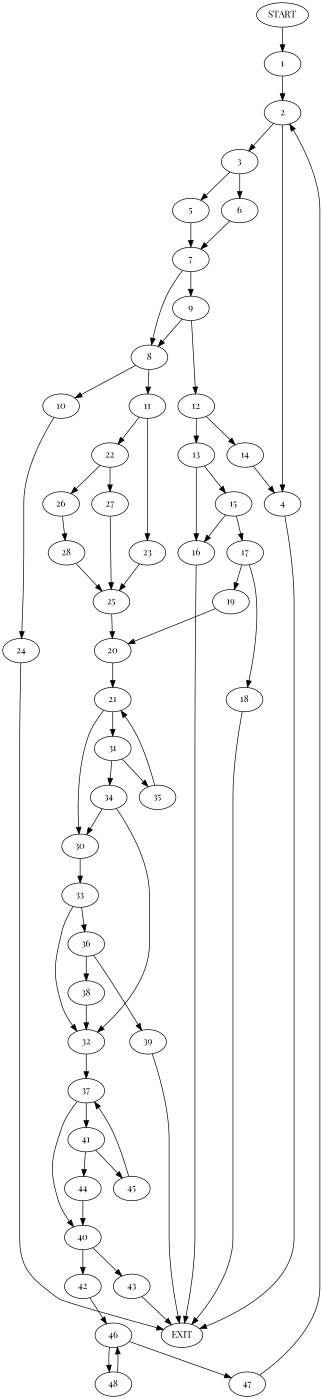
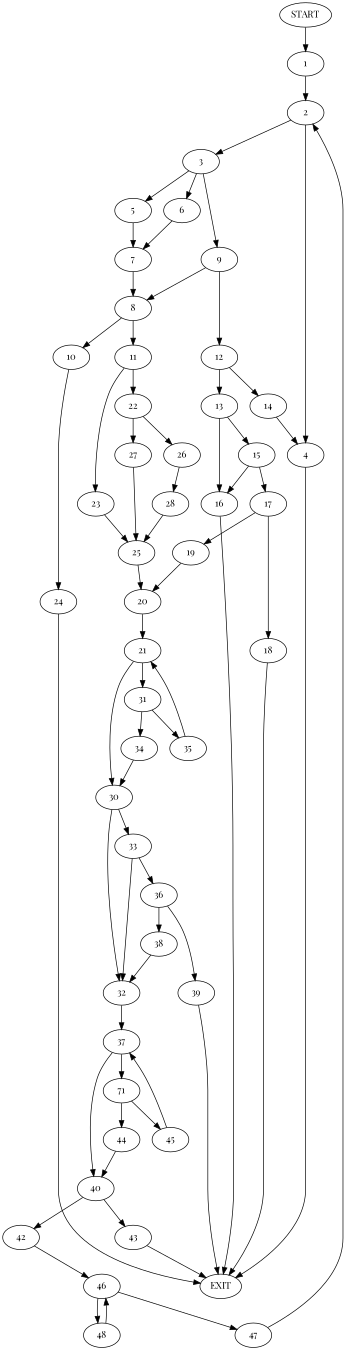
edge "7" -> "9": now "3" -> "9"
edge "34" -> "32": now "30" -> "32"
node "41": label "41" -> "71"
